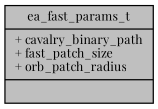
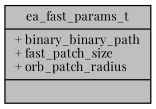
node "ea_fast_params_t": text "+ cavalry_binary_path" -> "+ binary_binary_path"
